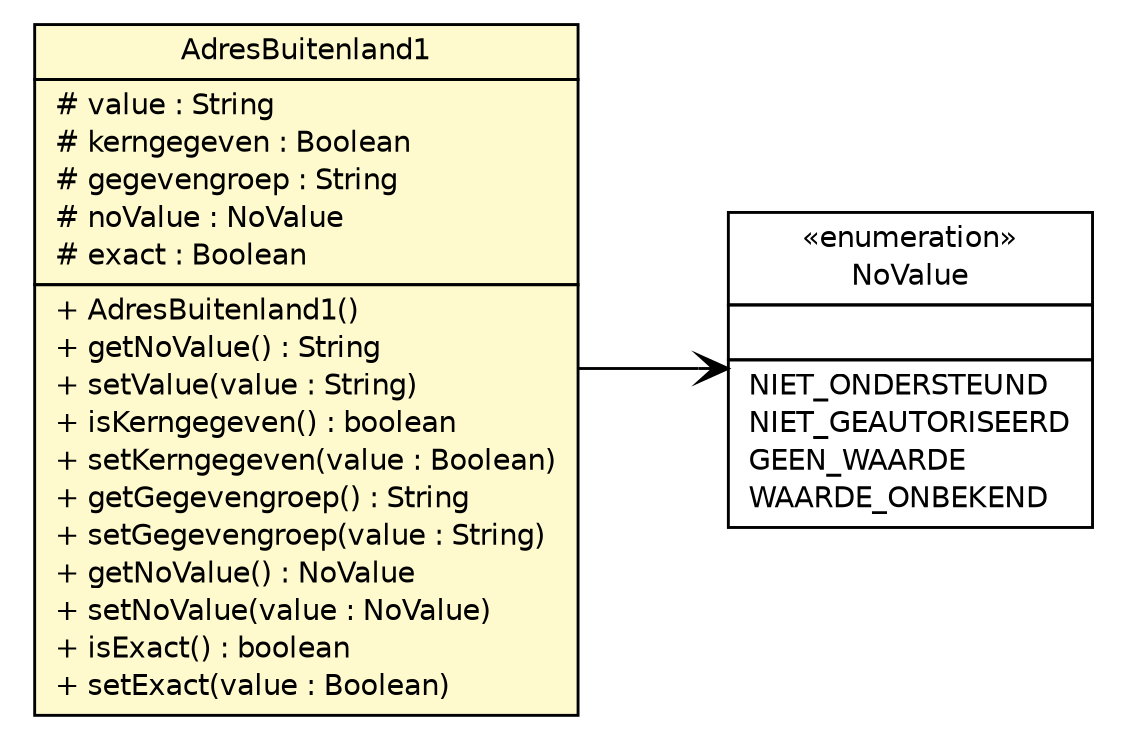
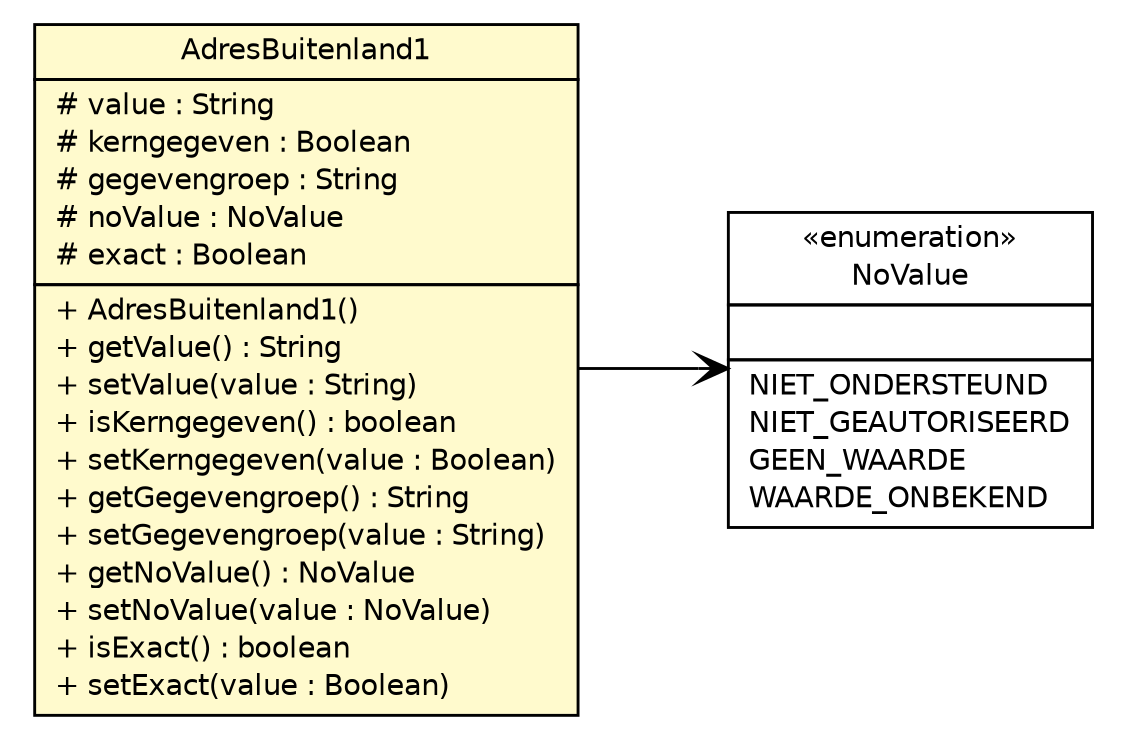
node "AdresBuitenland1": text "+ getNoValue() : String" -> "+ getValue() : String"
